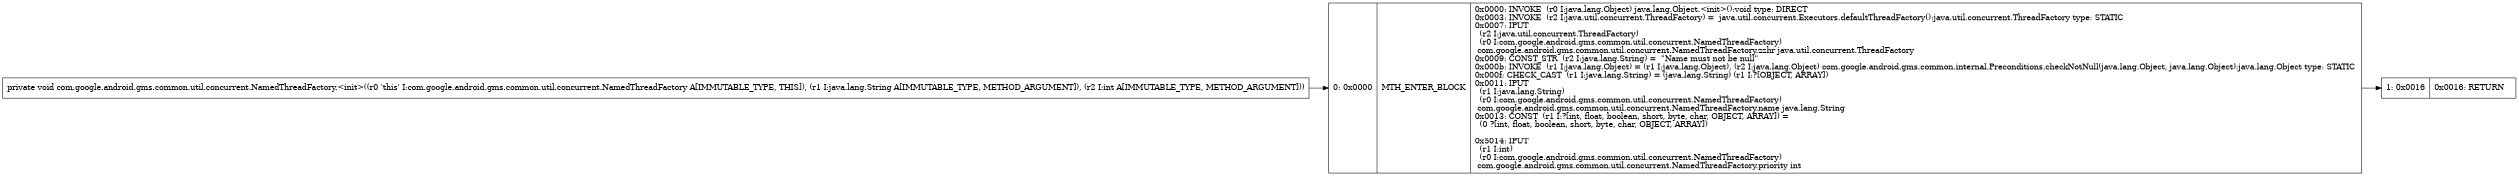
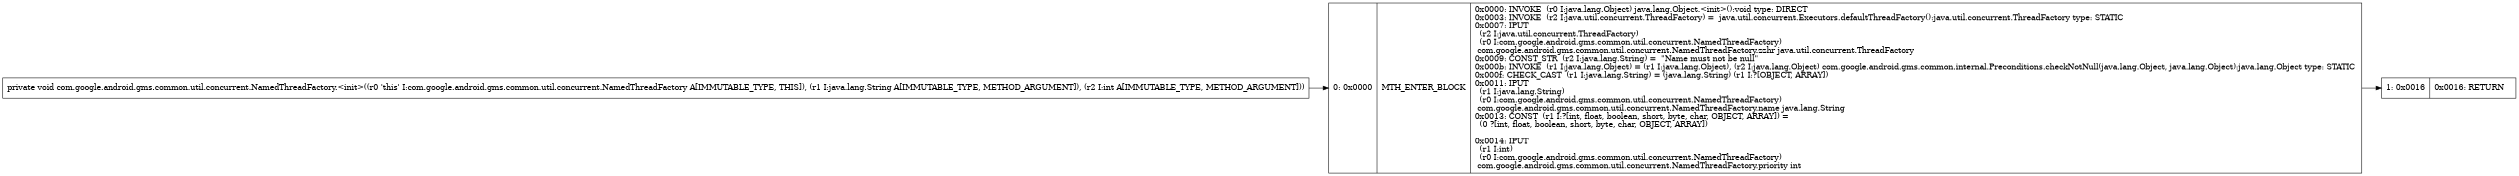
node "0: 0x0000": text "0x5014: IPUT" -> "0x0014: IPUT"
